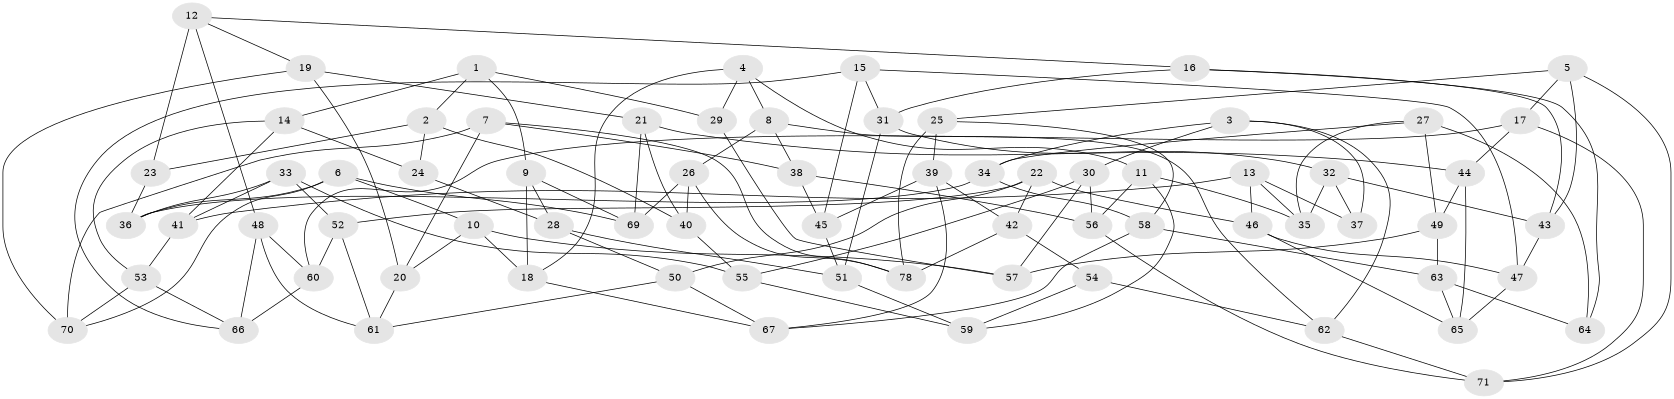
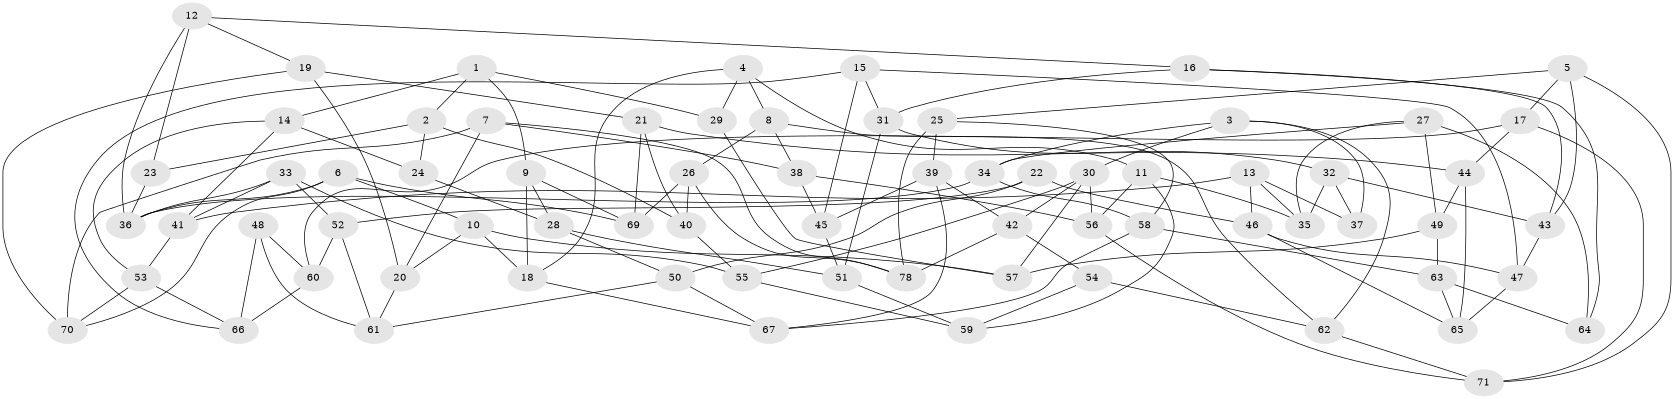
edge "12" -- "48": now "12" -- "36"
edge "22" -- "42": now "30" -- "42"
